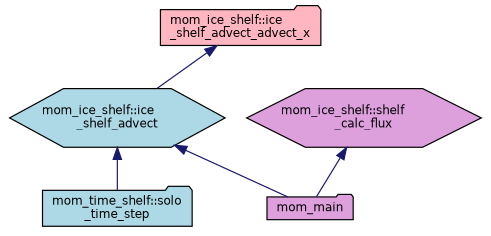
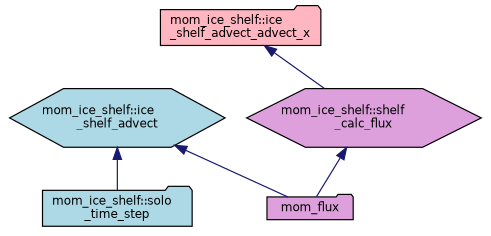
edge "mom_ice_shelf::ice _shelf_advect" -> "mom_ice_shelf::ice _shelf_advect_advect_x": now "mom_ice_shelf::shelf _calc_flux" -> "mom_ice_shelf::ice _shelf_advect_advect_x"
node "mom_time_shelf::solo _time_step": label "mom_time_shelf::solo _time_step" -> "mom_ice_shelf::solo _time_step"
node "mom_main": label "mom_main" -> "mom_flux"
